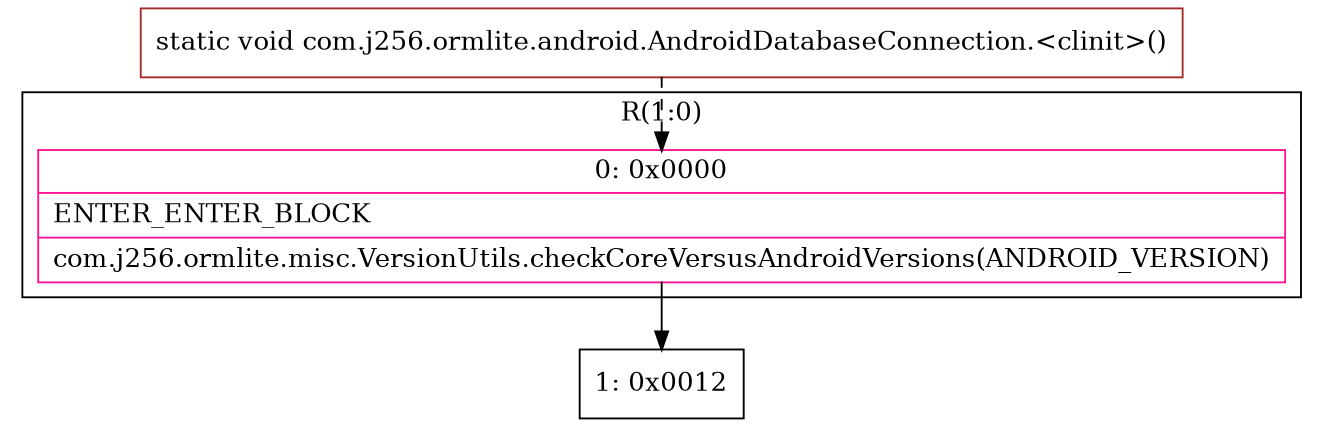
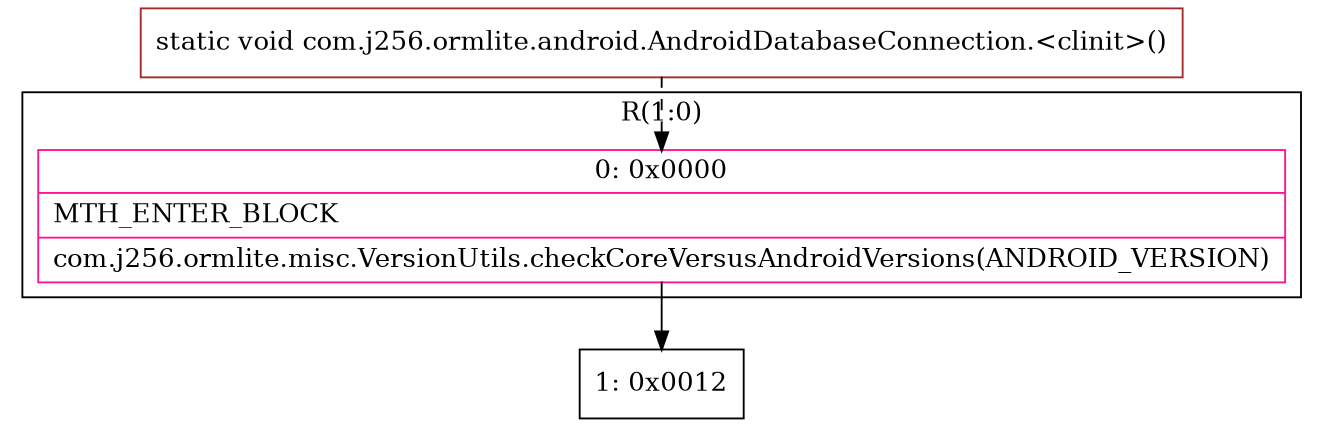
node "0: 0x0000": text "ENTER_ENTER_BLOCK" -> "MTH_ENTER_BLOCK"
